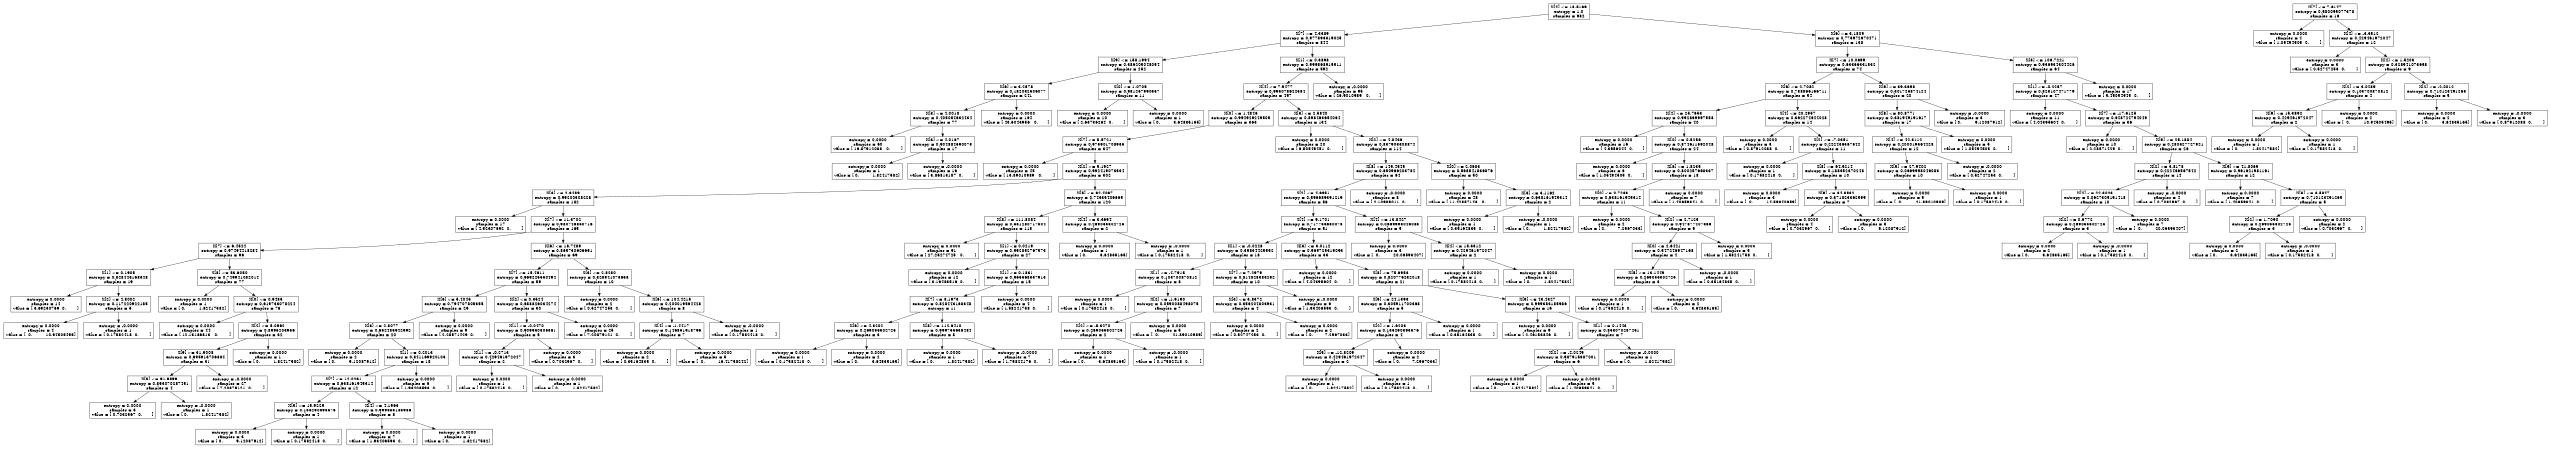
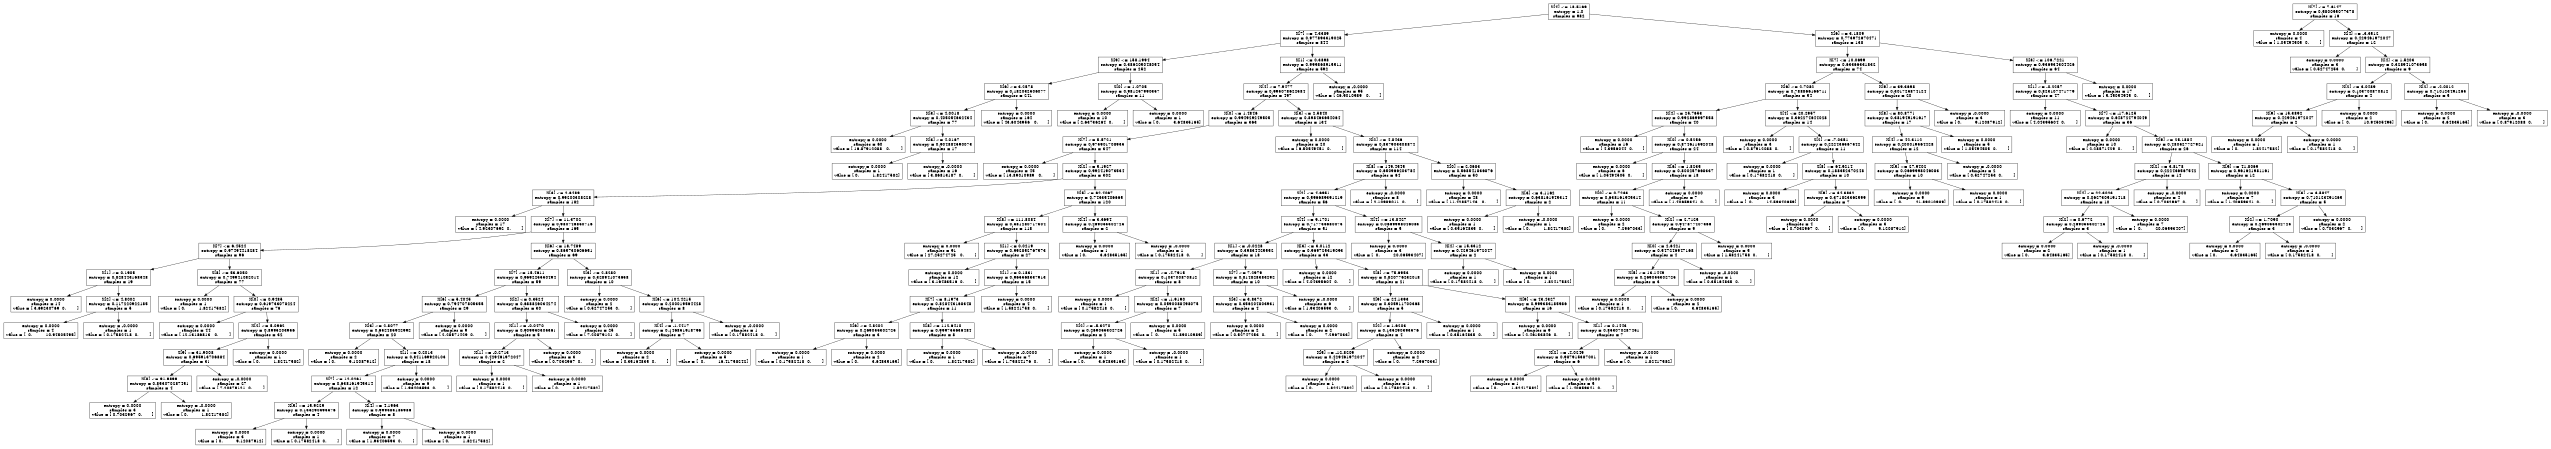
node "X[7] <= 8.1973 entropy = 0.828443168348 entropy = 11": label "X[7] <= 8.1973 entropy = 0.828443168348 entropy = 11" -> "X[7] <= 8.1973 entropy = 0.828443168348 samples = 11"
